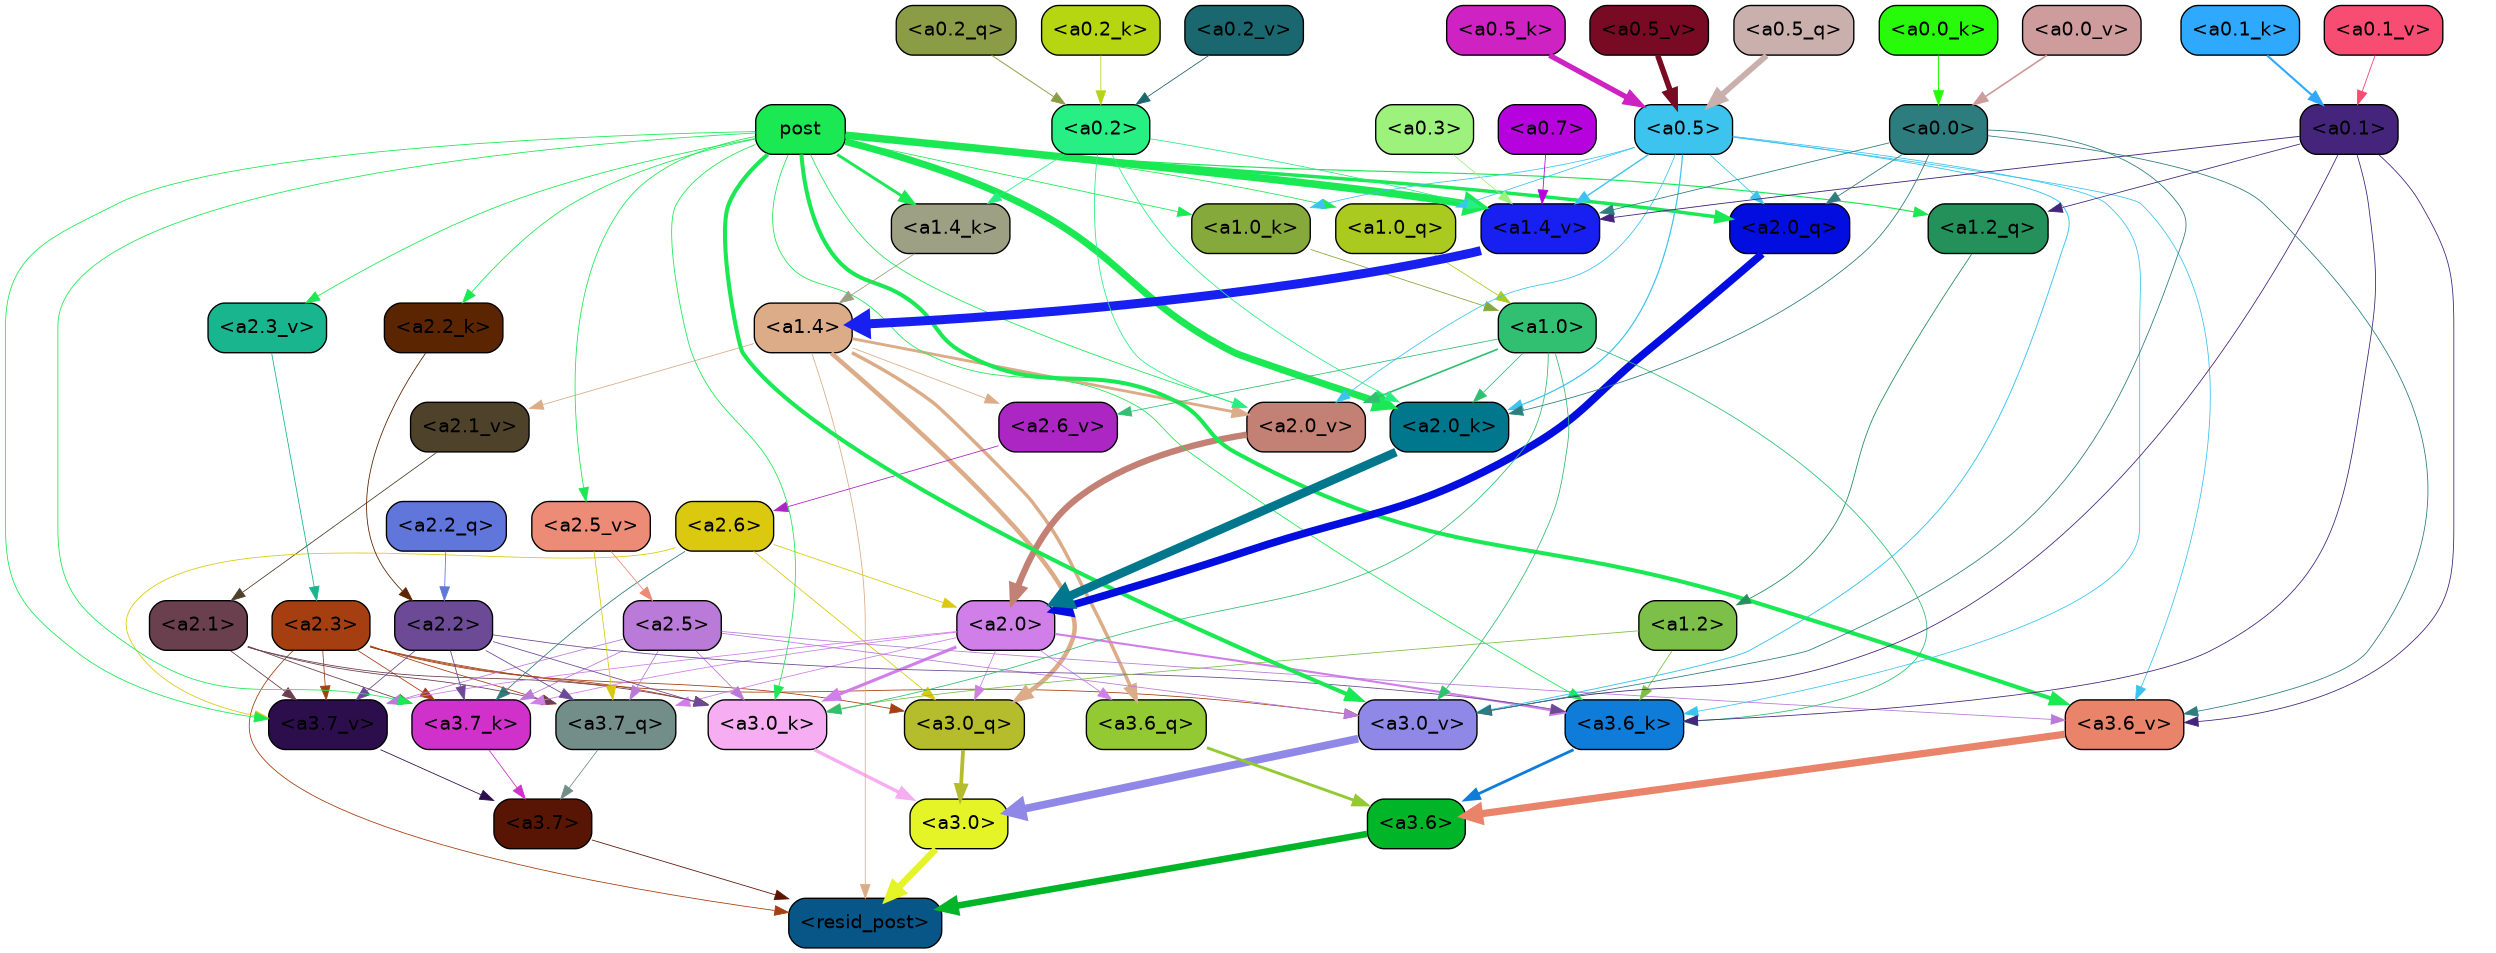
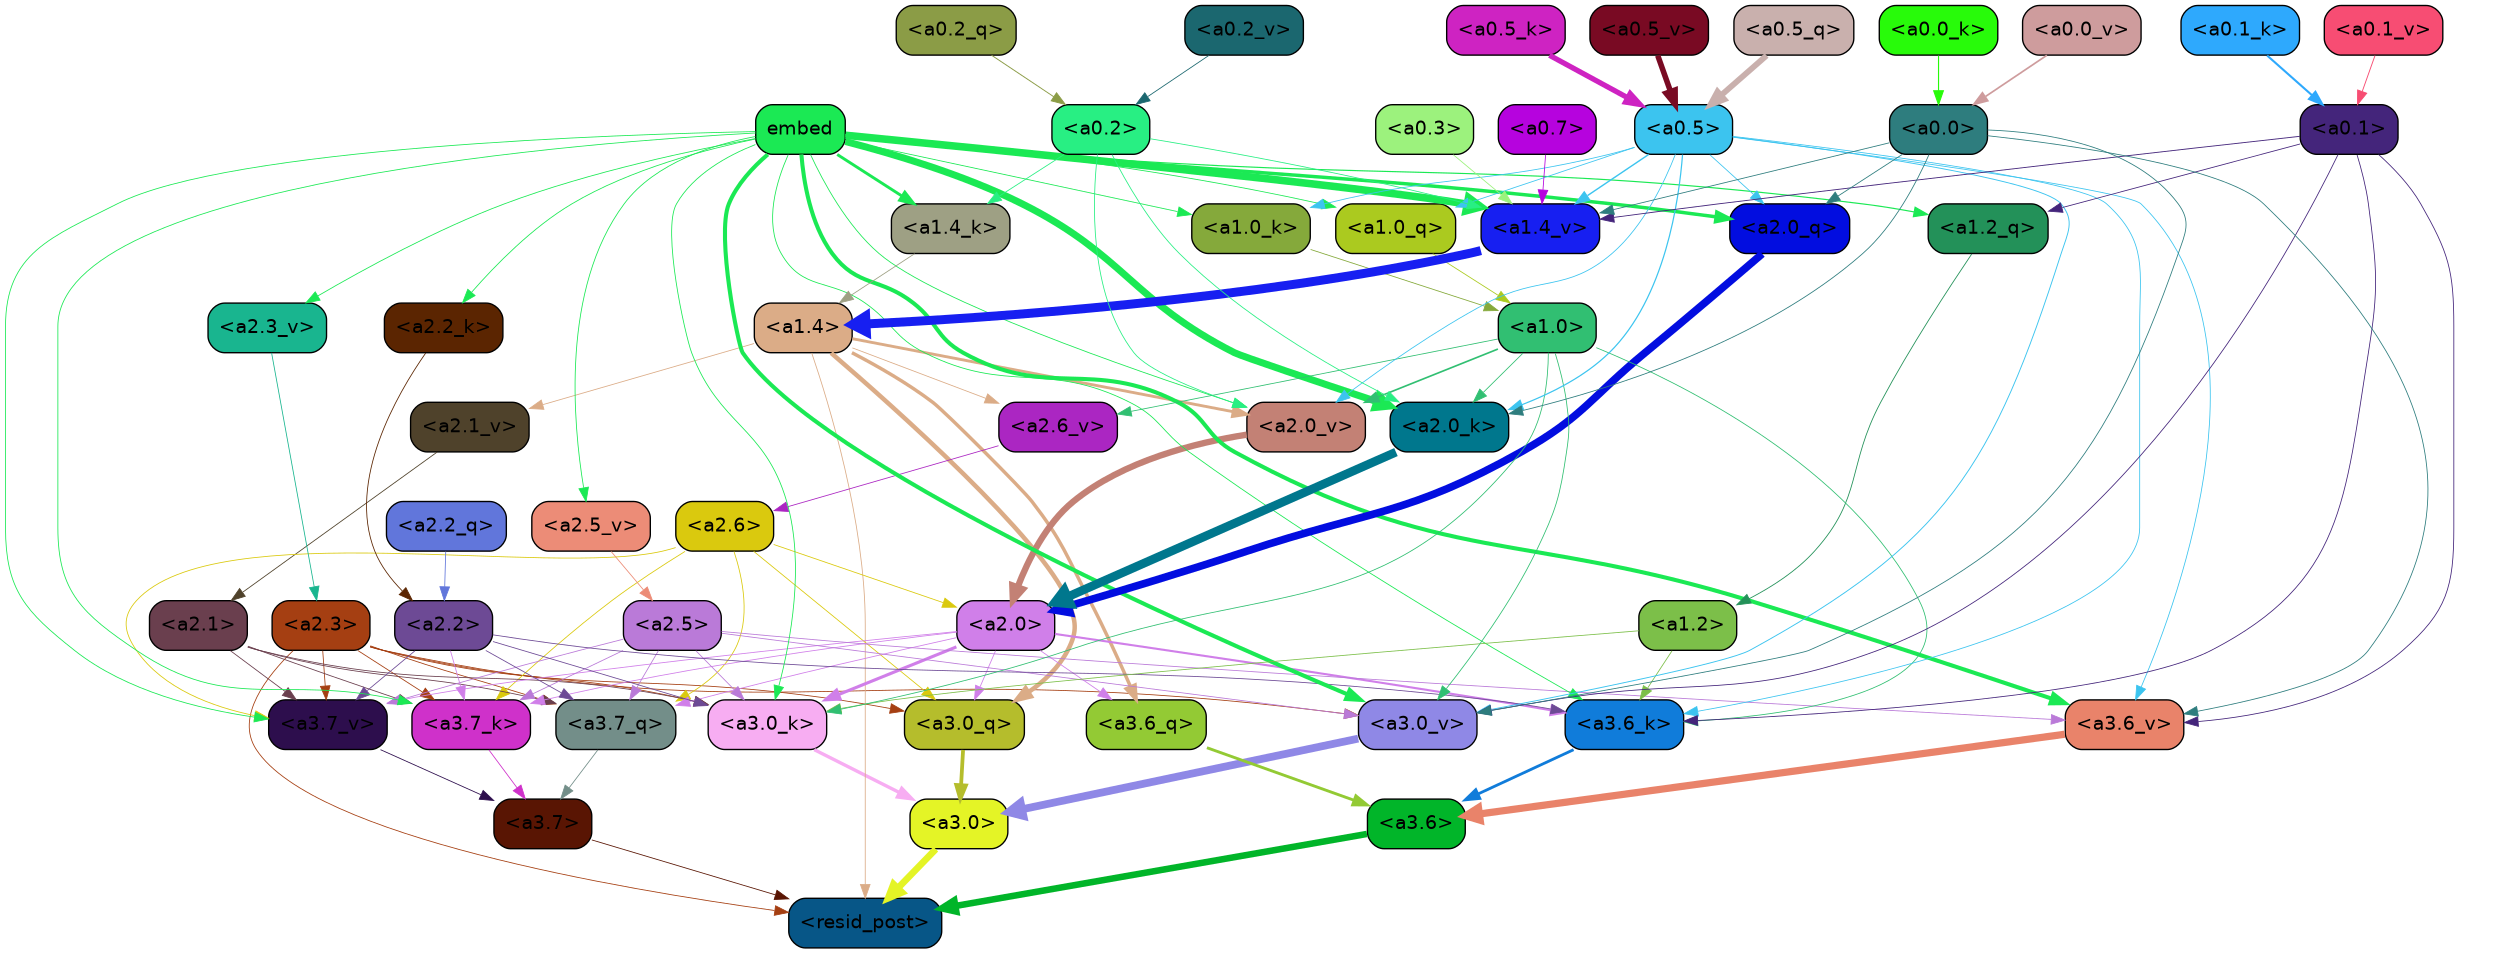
node "<a0.2_k>": removed
node "post": label "post" -> "embed"
edge "<a2.6>" -> "<a3.7_k>": color #2e7d7e -> #dac90e
edge "<a2.5_v>" -> "<a3.7_q>": now "<a2.6>" -> "<a3.7_q>"
edge "<a2.2>" -> "<a3.7_k>": color #6d4a95 -> #d07fe9
